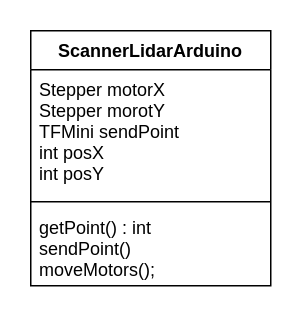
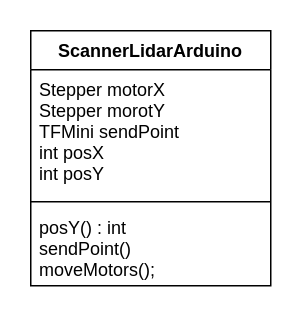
node "getPoint() : int sendPoint() moveMotors();": label "getPoint() : int sendPoint() moveMotors();" -> "posY() : int sendPoint() moveMotors();"
